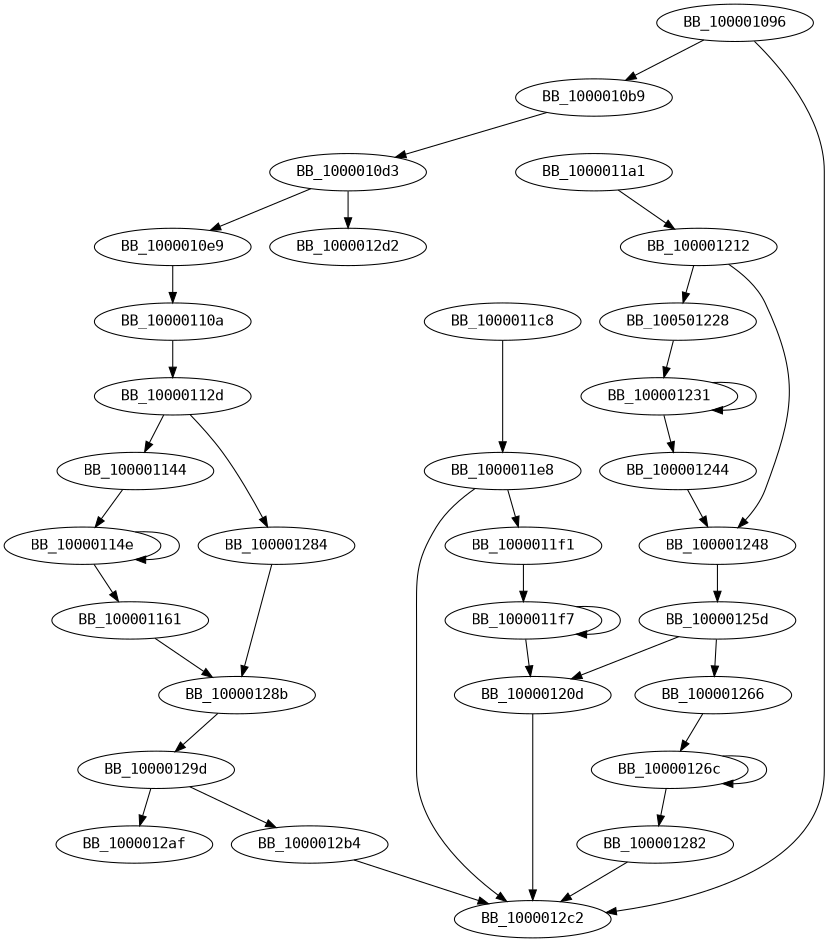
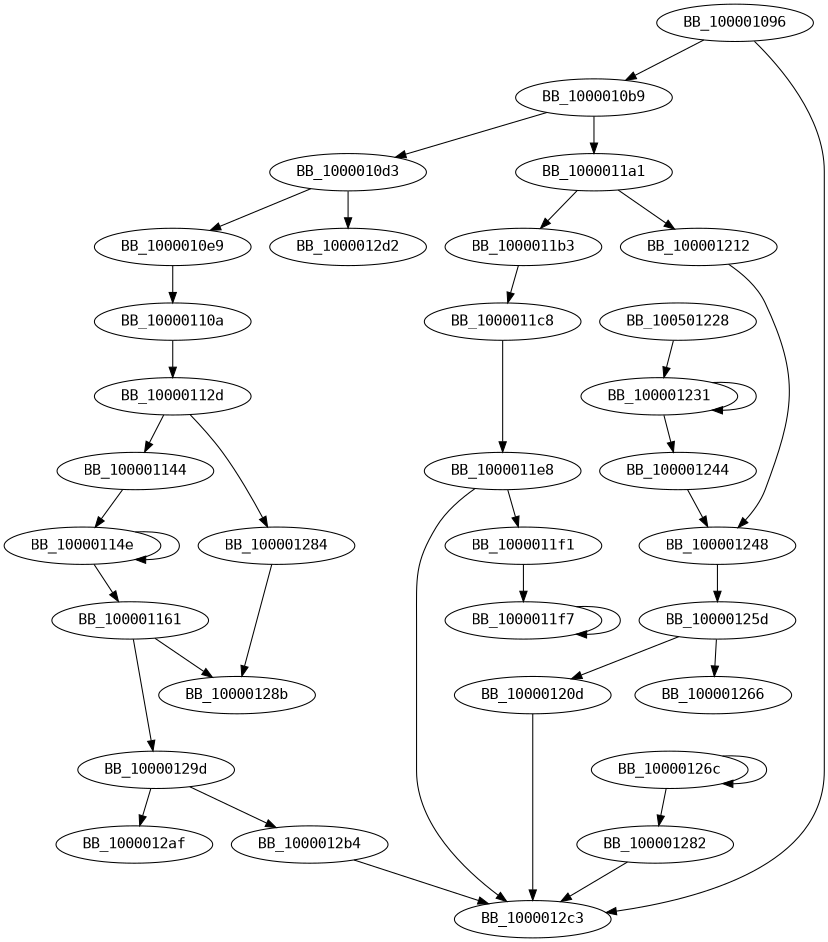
edge "BB_1000010b9" -> "BB_1000011a1": added
node "BB_1000011b3": added
edge "BB_100001212" -> "BB_100501228": removed
edge "BB_1000011f7" -> "BB_10000120d": removed
edge "BB_100001266" -> "BB_10000126c": removed
edge "BB_10000128b" -> "BB_10000129d": now "BB_100001161" -> "BB_10000129d"
node "BB_1000012c2": label "BB_1000012c2" -> "BB_1000012c3"
